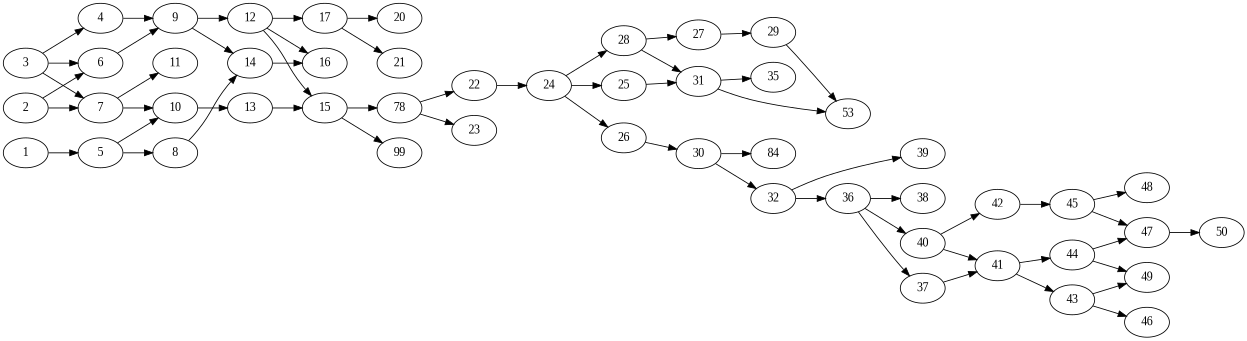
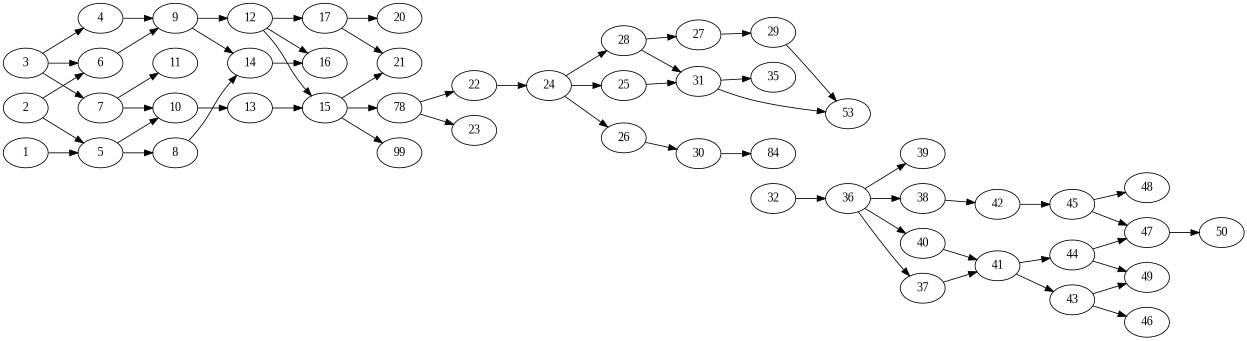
edge "15" -> "21": added
edge "2" -> "7": now "2" -> "5"
edge "32" -> "39": now "36" -> "39"
edge "30" -> "32": removed
edge "40" -> "42": now "38" -> "42"
